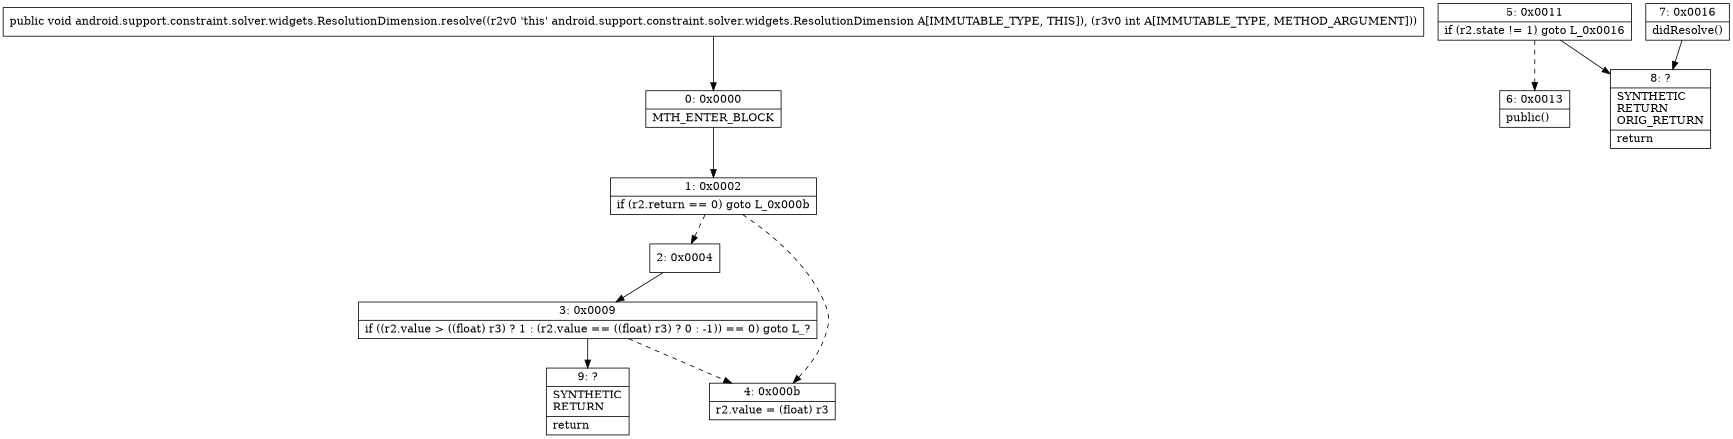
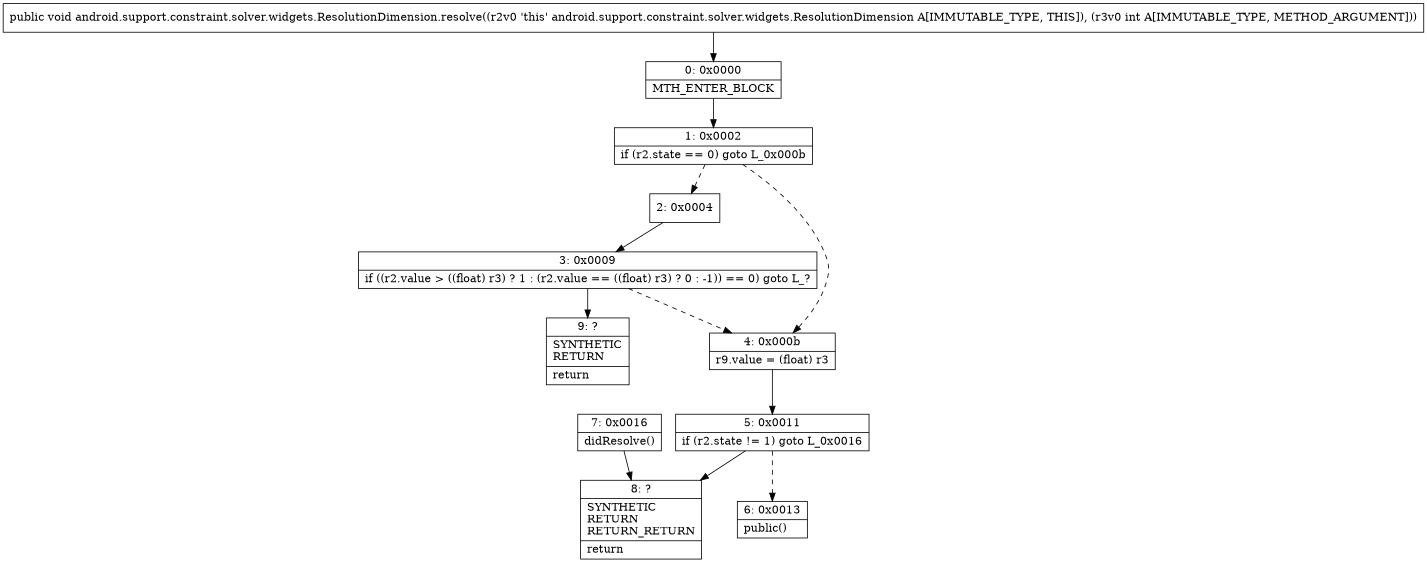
node "8: ?": text "ORIG_RETURN" -> "RETURN_RETURN"
node "1: 0x0002": text "if (r2.return == 0) goto L_0x000b" -> "if (r2.state == 0) goto L_0x000b"
edge "4: 0x000b" -> "5: 0x0011": added
node "4: 0x000b": text "r2.value = (float) r3" -> "r9.value = (float) r3"
